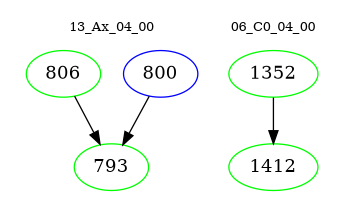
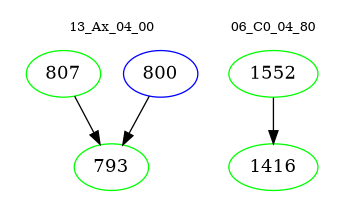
cluster "06_C0_04_00": label "06_C0_04_00" -> "06_C0_04_80"
node "806": label "806" -> "807"
node "1352": label "1352" -> "1552"
node "1412": label "1412" -> "1416"
